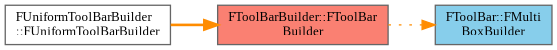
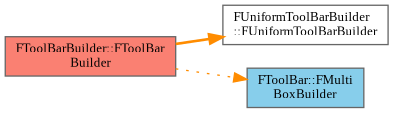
edge "FUniformToolBarBuilder ::FUniformToolBarBuilder" -> "FToolBarBuilder::FToolBar Builder": reversed
